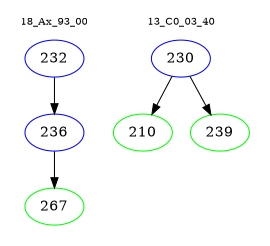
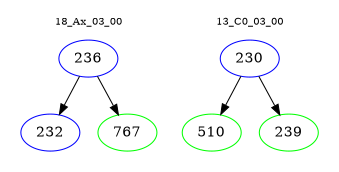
cluster "18_Ax_93_00": label "18_Ax_93_00" -> "18_Ax_03_00"
cluster "13_C0_03_40": label "13_C0_03_40" -> "13_C0_03_00"
edge "232" -> "236": reversed
node "210": label "210" -> "510"
node "267": label "267" -> "767"
